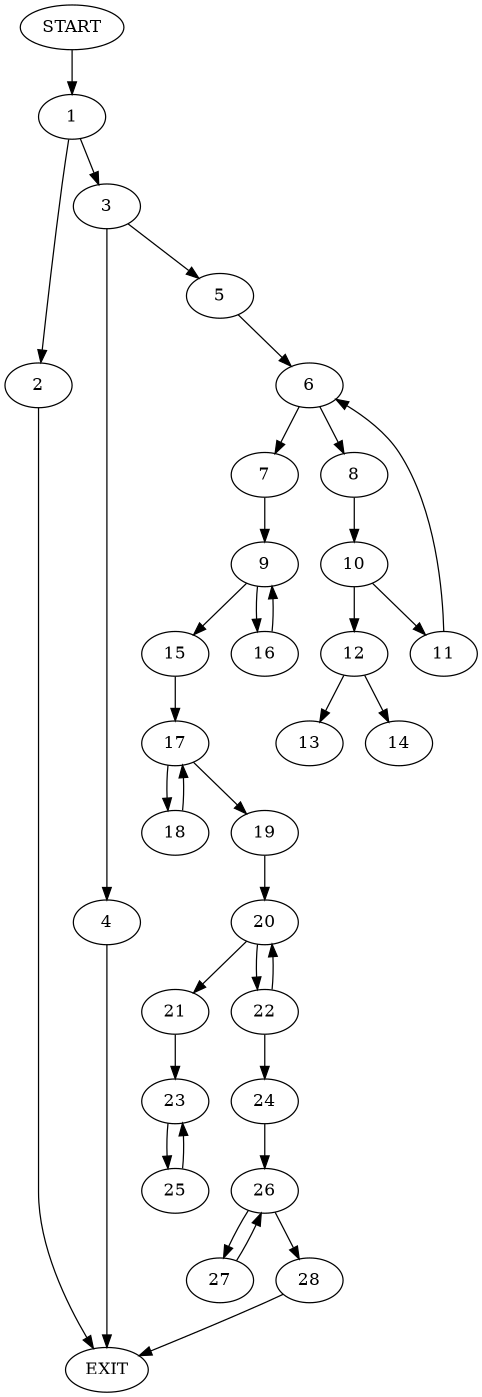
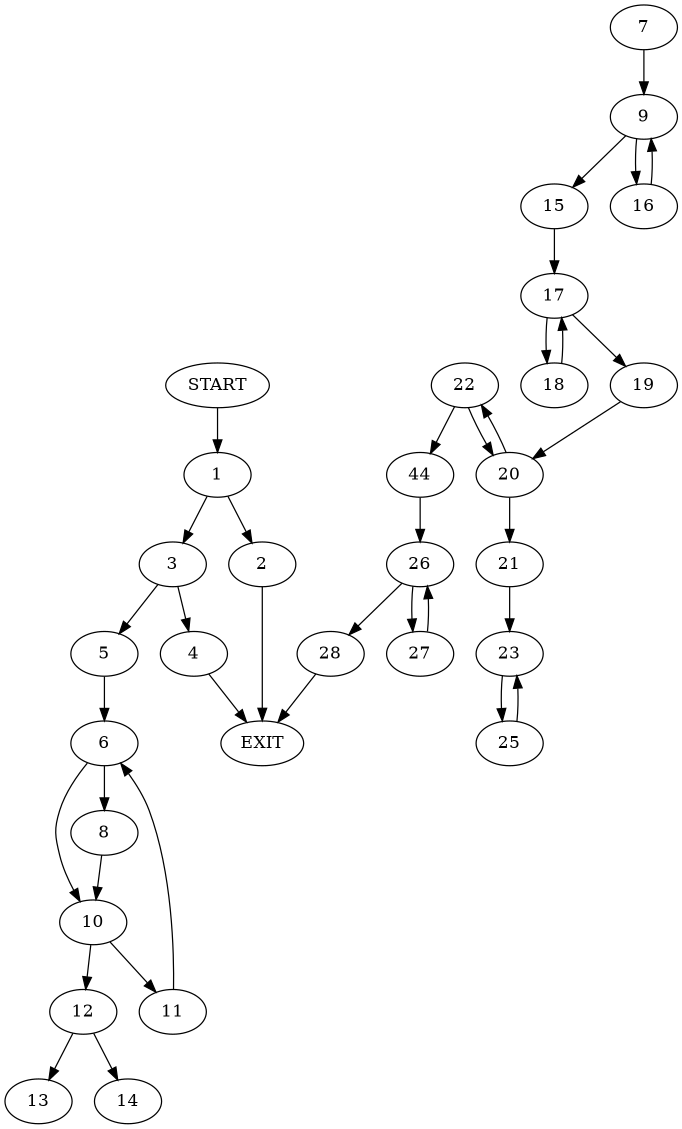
edge "6" -> "7": now "6" -> "10"
node "24": label "24" -> "44"
